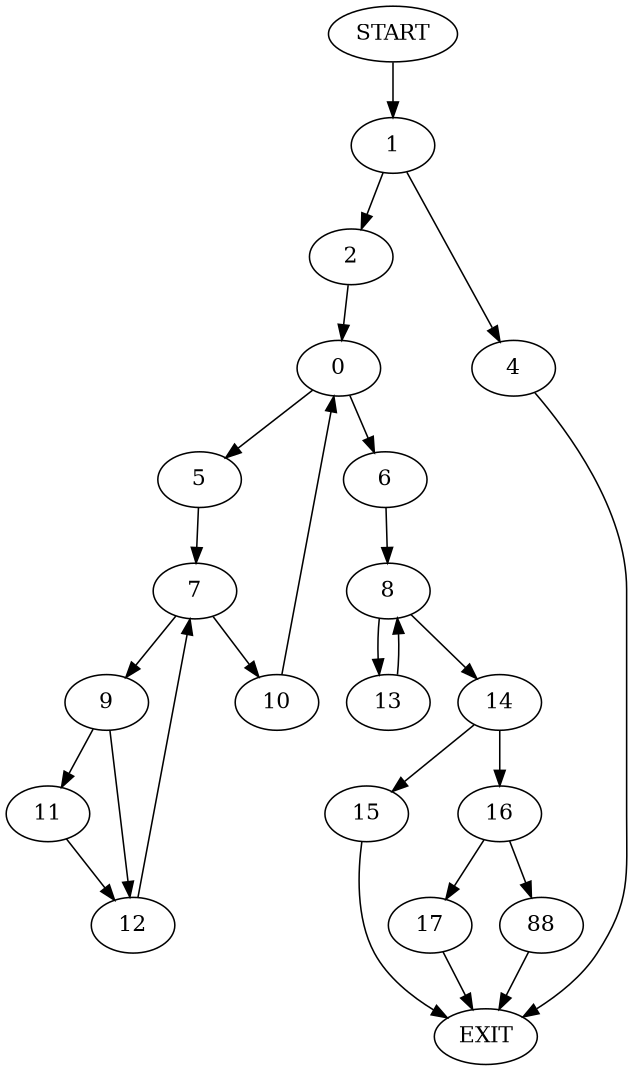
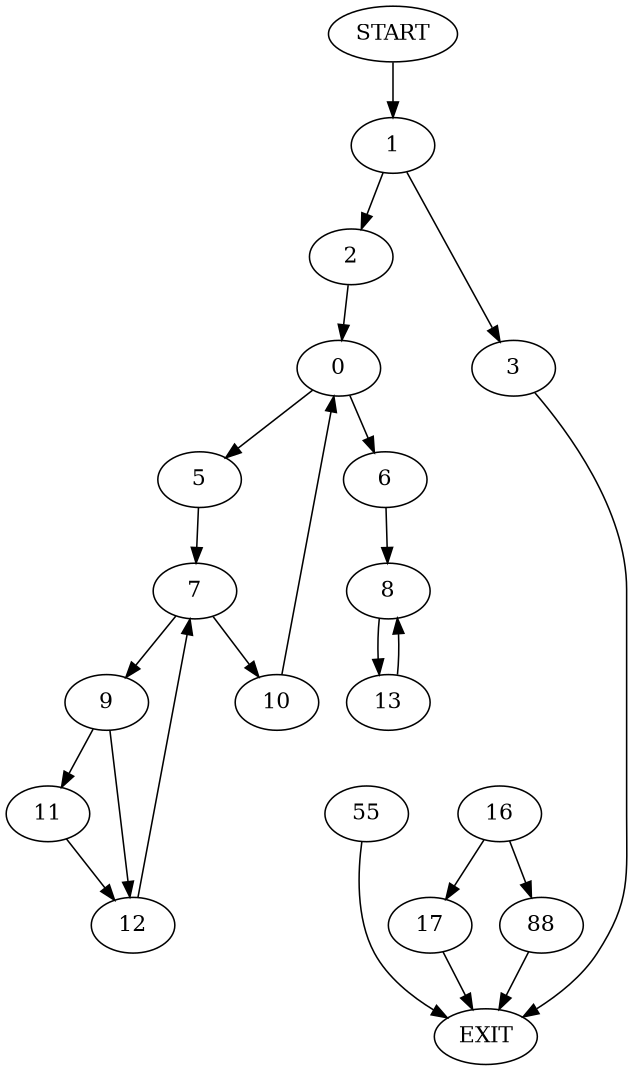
node "4": label "4" -> "3"
node "14": removed
node "15": label "15" -> "55"
